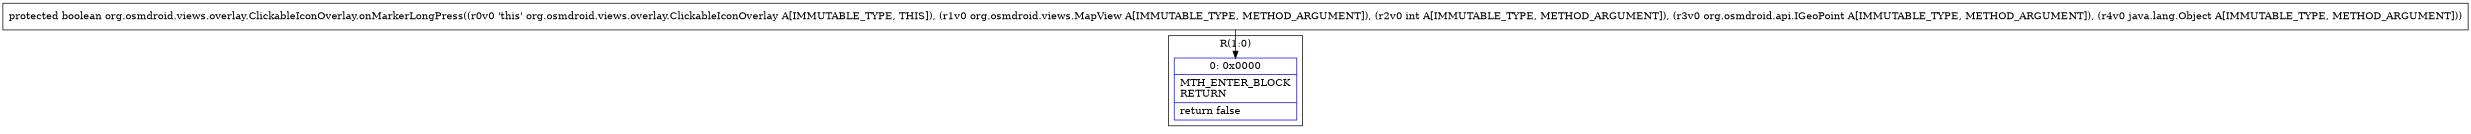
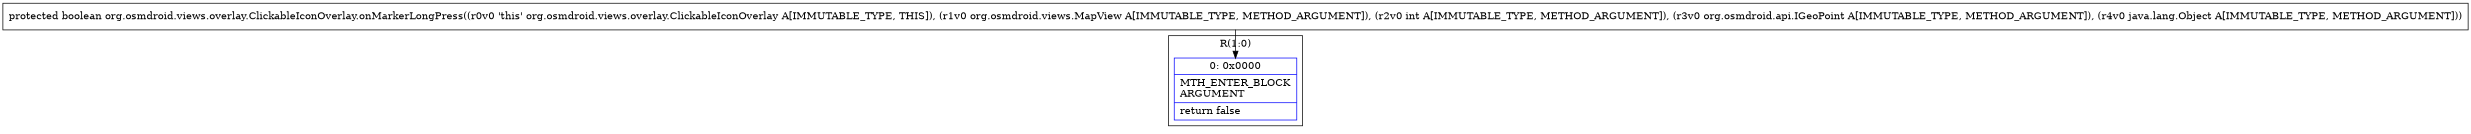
node "0: 0x0000": text "RETURN" -> "ARGUMENT"
